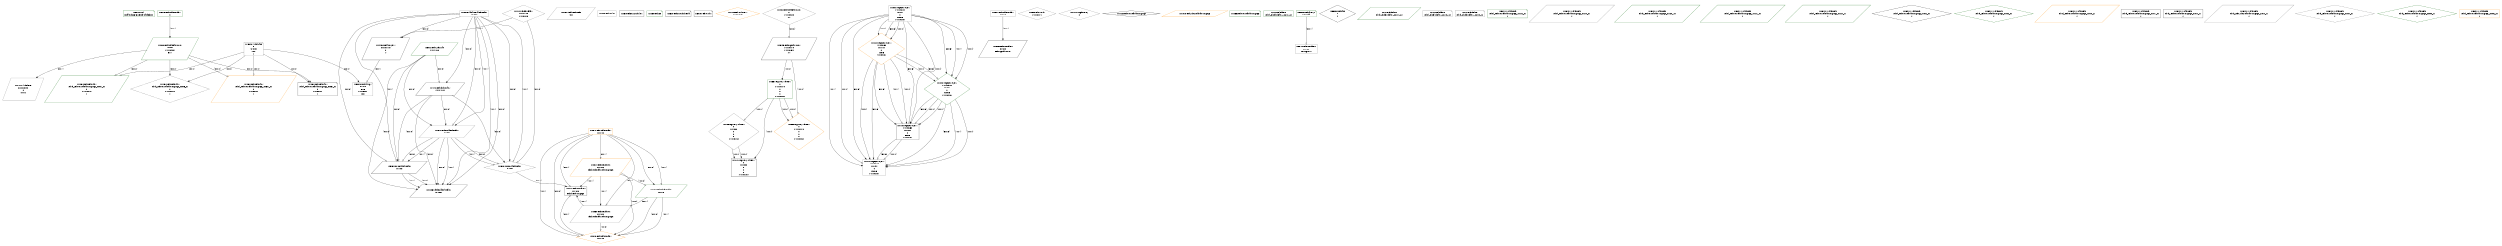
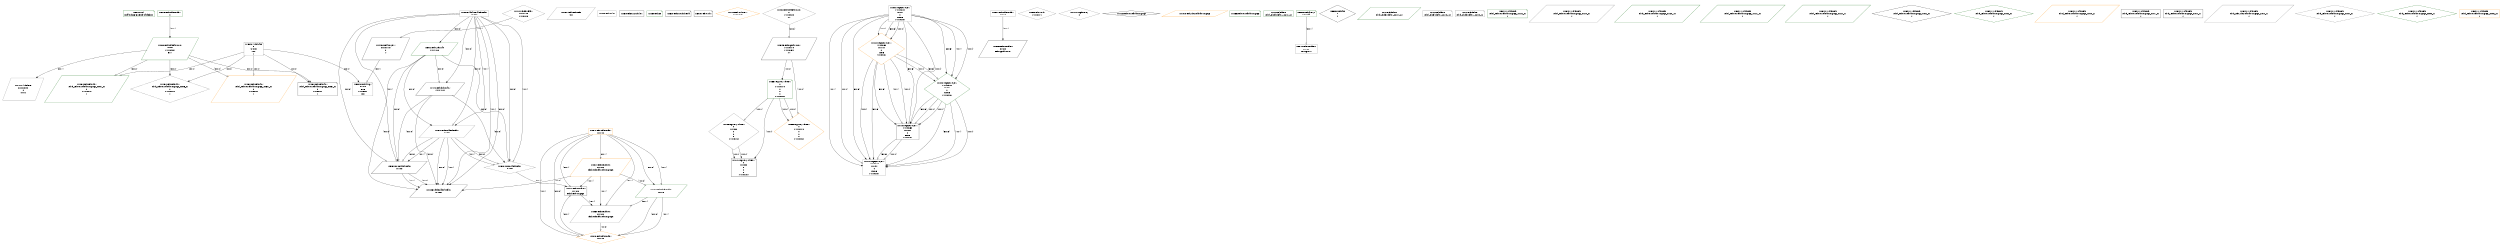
edge "4243965.InitializeCriticalSection 6917004" -> "4248145.LoadLibraryExW 3224341740 0 2": now "4243965.InitializeCriticalSection 6917004" -> "4250188.GetSystemInfo 2147417660"
edge "4247247.FindFirstFileW 3224341740 2147407640" -> "4245469.LeaveCriticalSection 6917004": now "4250188.GetSystemInfo 2147417660" -> "4245469.LeaveCriticalSection 6917004"
edge "4214413.GetStartupInfoW 2147417624" -> "4245418.EnterCriticalSection 6917004": removed, label "(0-->0)"
edge "4244050.GetProcAddress 9441320 SetThreadPreferredUILanguages" -> "4244076.GetProcAddress 9441320 GetThreadUILanguage": reversed
edge "4244024.GetProcAddress 9441320 GetThreadPreferredUILanguages" -> "4244070.GetModuleHandleW 4244120": now "4244024.GetProcAddress 9441320 GetThreadPreferredUILanguages" -> "4244205.DeleteCriticalSection 6917004"
